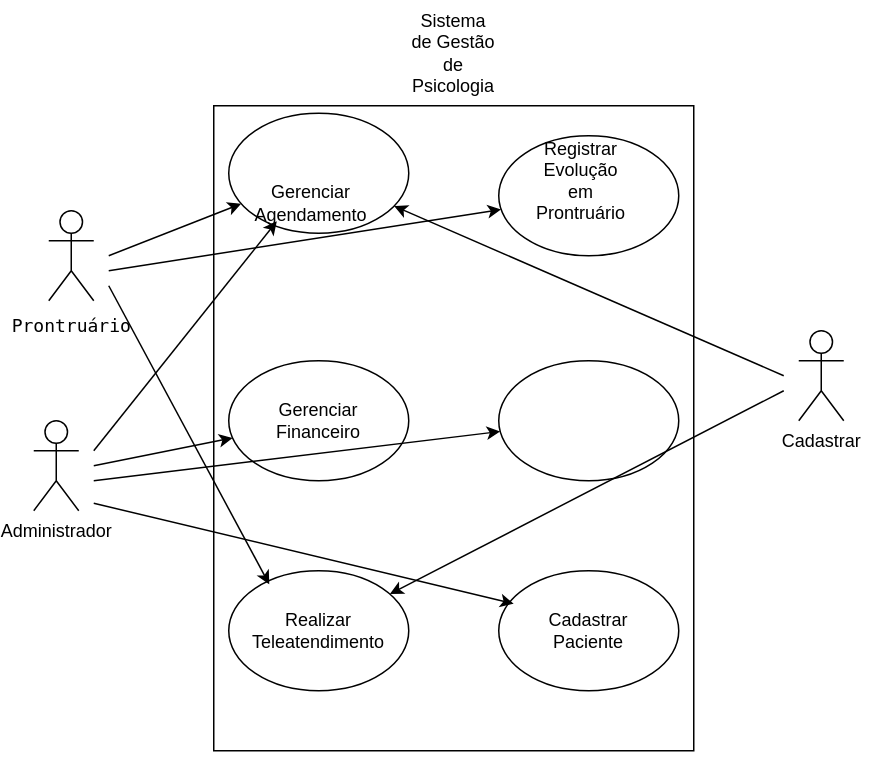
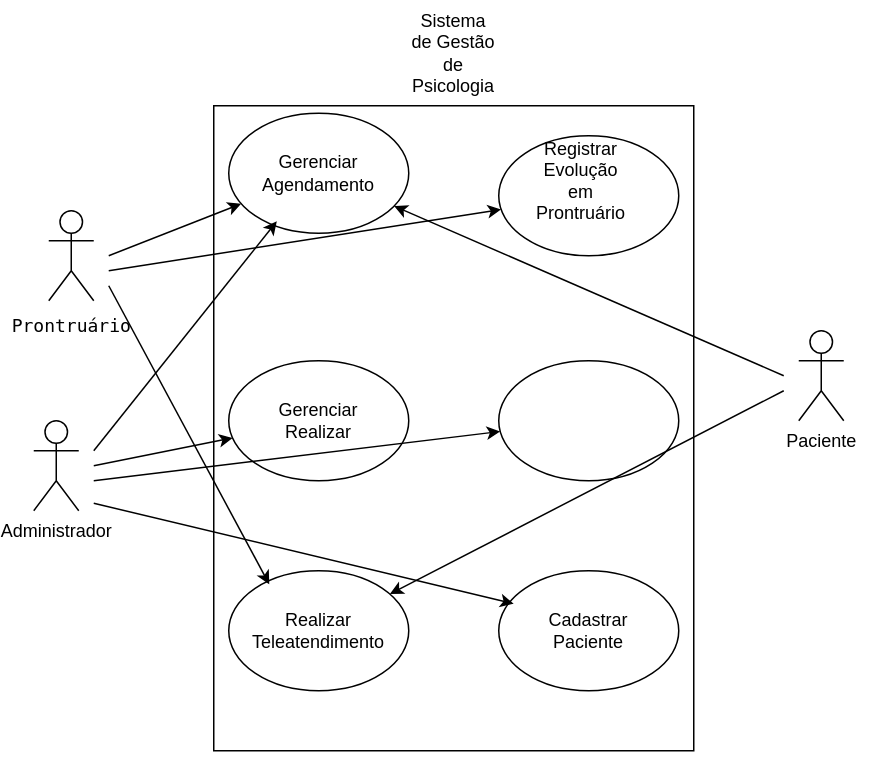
node "Gerenciar Agendamento": moved (311, 203) -> (319, 173)
node "Gerenciar Financeiro": label "Gerenciar Financeiro" -> "Gerenciar Realizar"
node "Cadastrar": label "Cadastrar" -> "Paciente"
